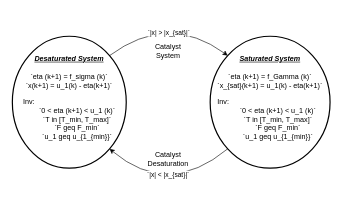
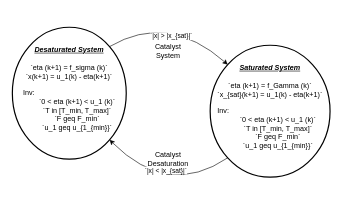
node "Desaturated System `eta (k+1) = f_sigma (k)` `x(k+1) = u_1(k) - eta(k+1)` Inv: `0 < eta (k+1) < u_1 (k)` `T in [T_min, T_max]` `F geq F_min` `u_1 geq u_{1_{min}}`": moved (69, 102) -> (69, 93)
node "Saturated System `eta (k+1) = f_Gamma (k)` `x_{sat}(k+1) = u_1(k) - eta(k+1)` Inv: `0 < eta (k+1) < u_1 (k)` `T in [T_min, T_max]` `F geq F_min` `u_1 geq u_{1_{min}}`": moved (270, 102) -> (270, 111)
